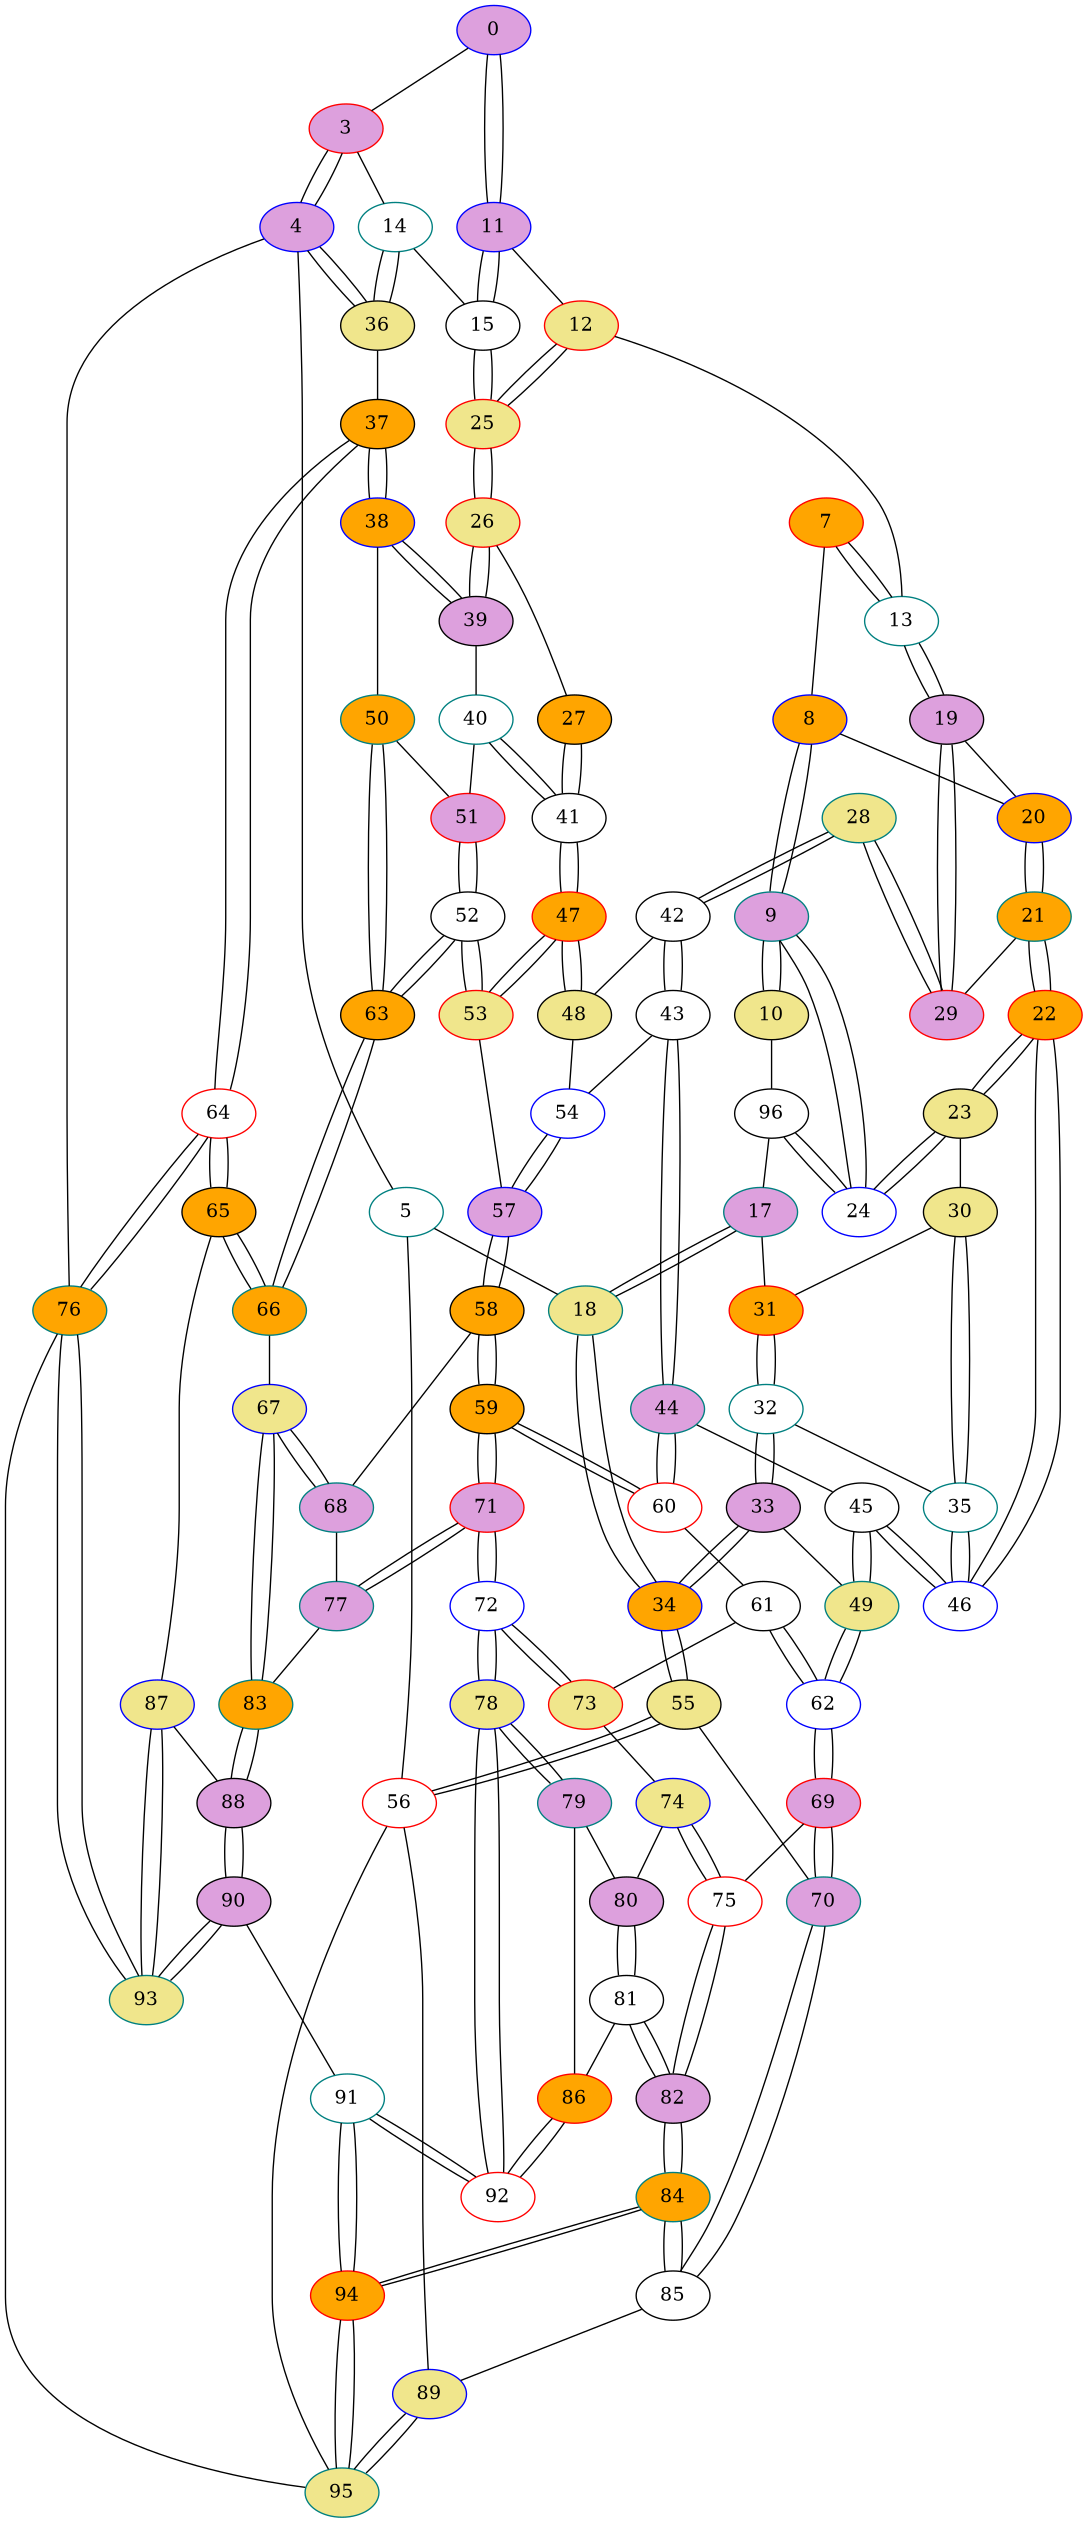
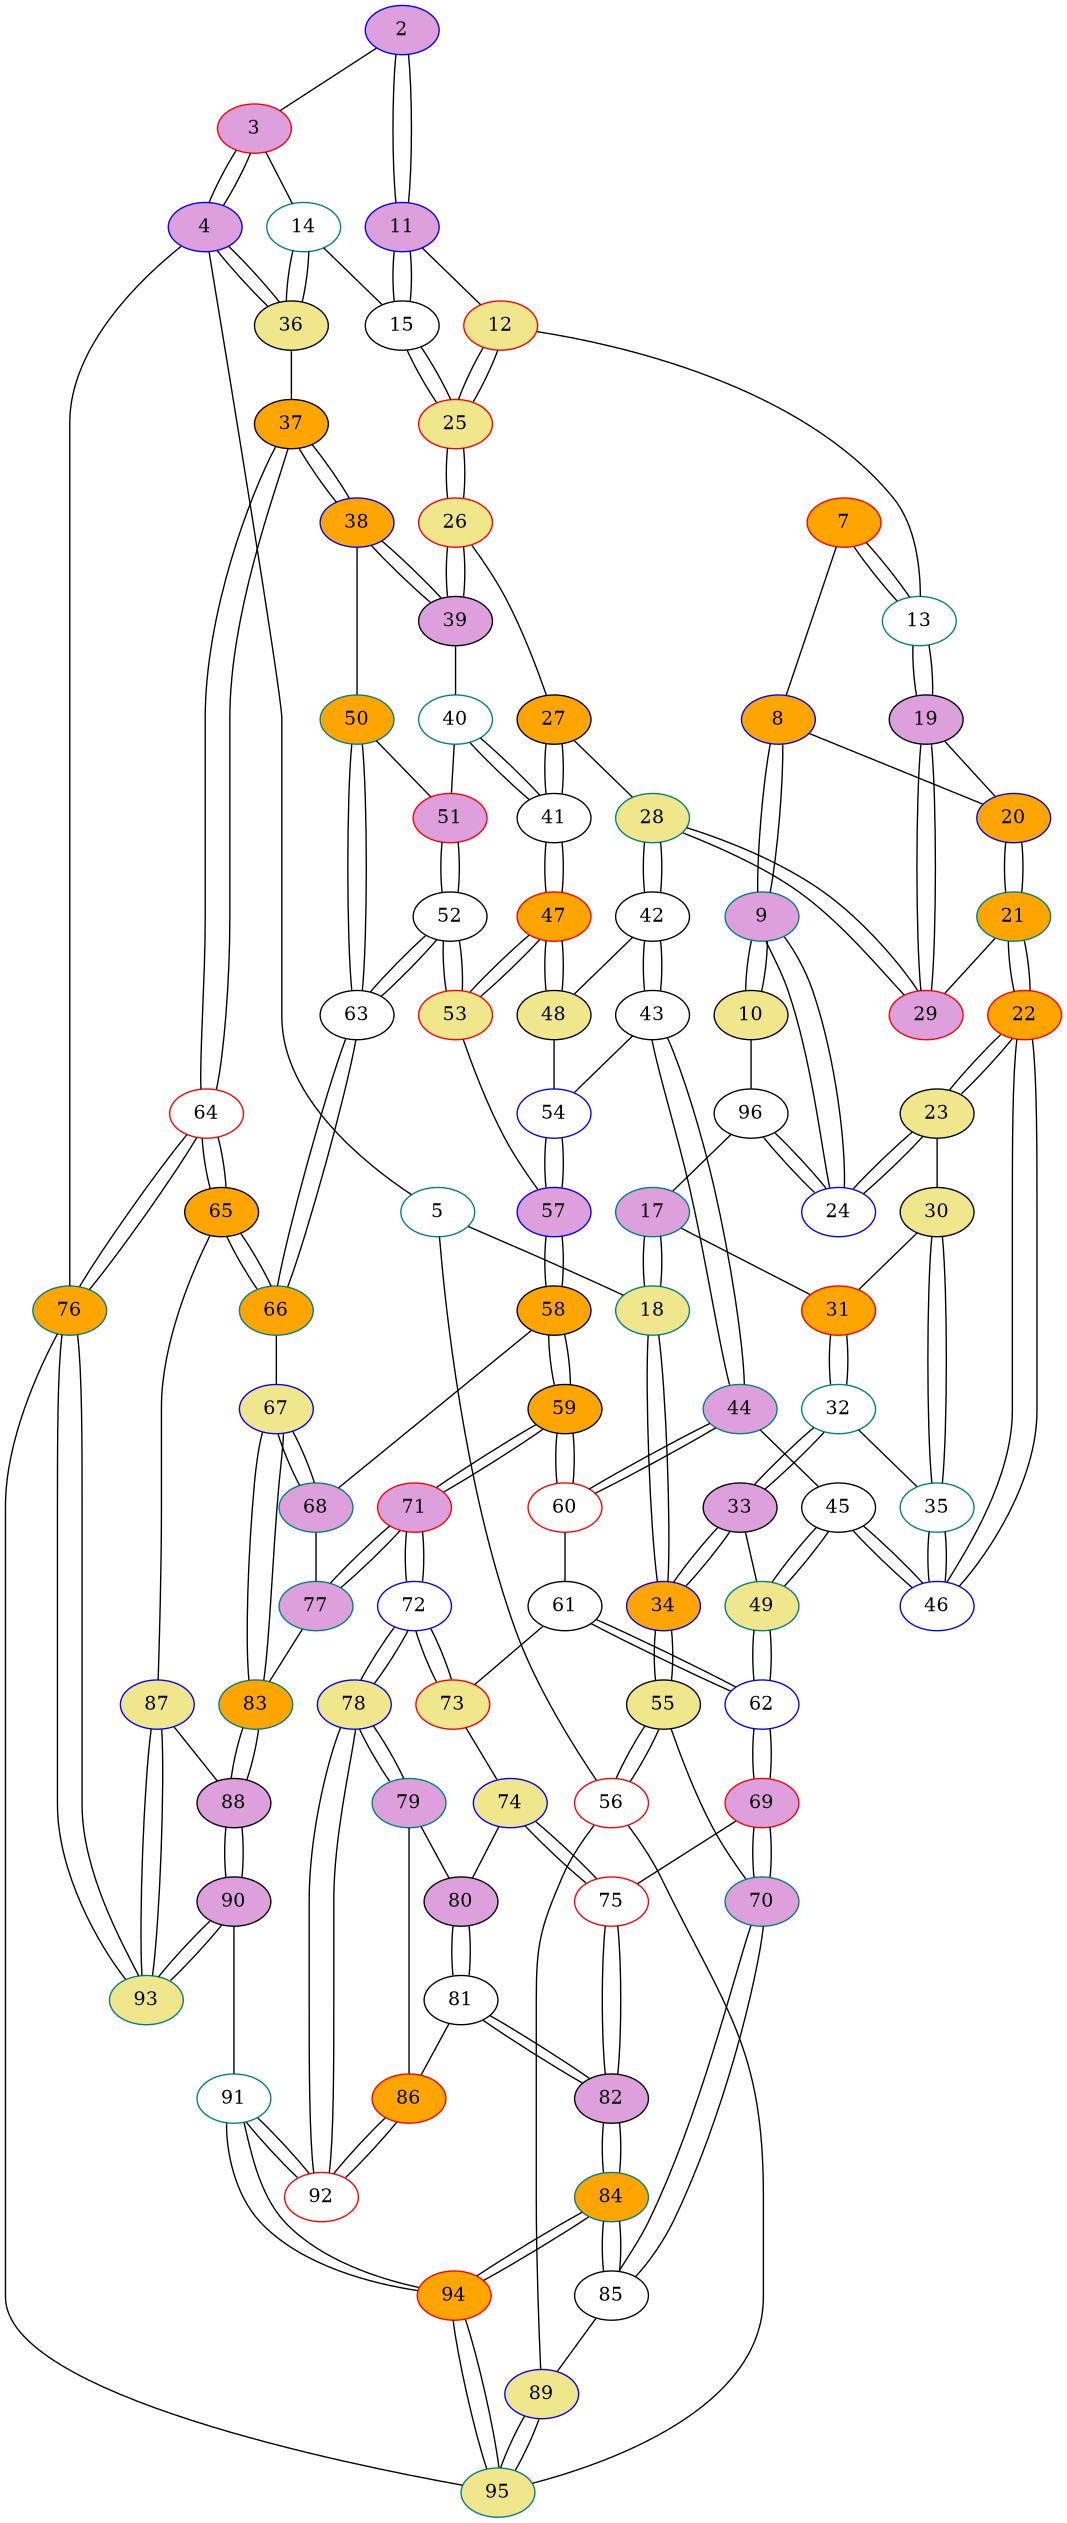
node "0": label "0" -> "2"
edge "27" -- "28": added
node "63": fillcolor orange -> white
